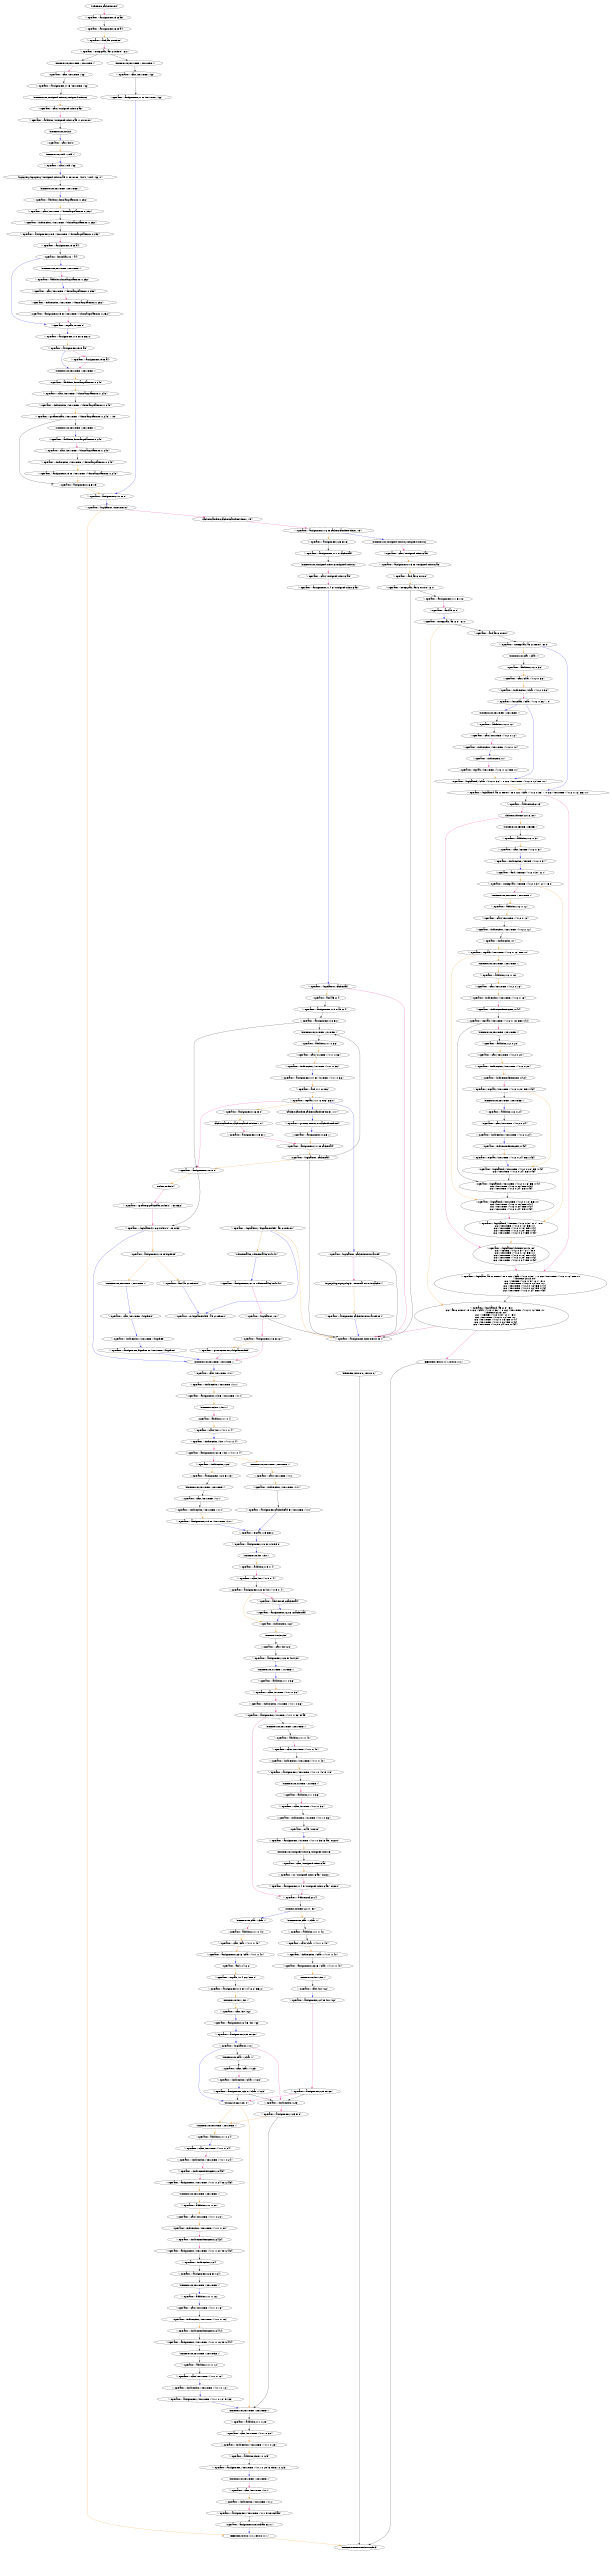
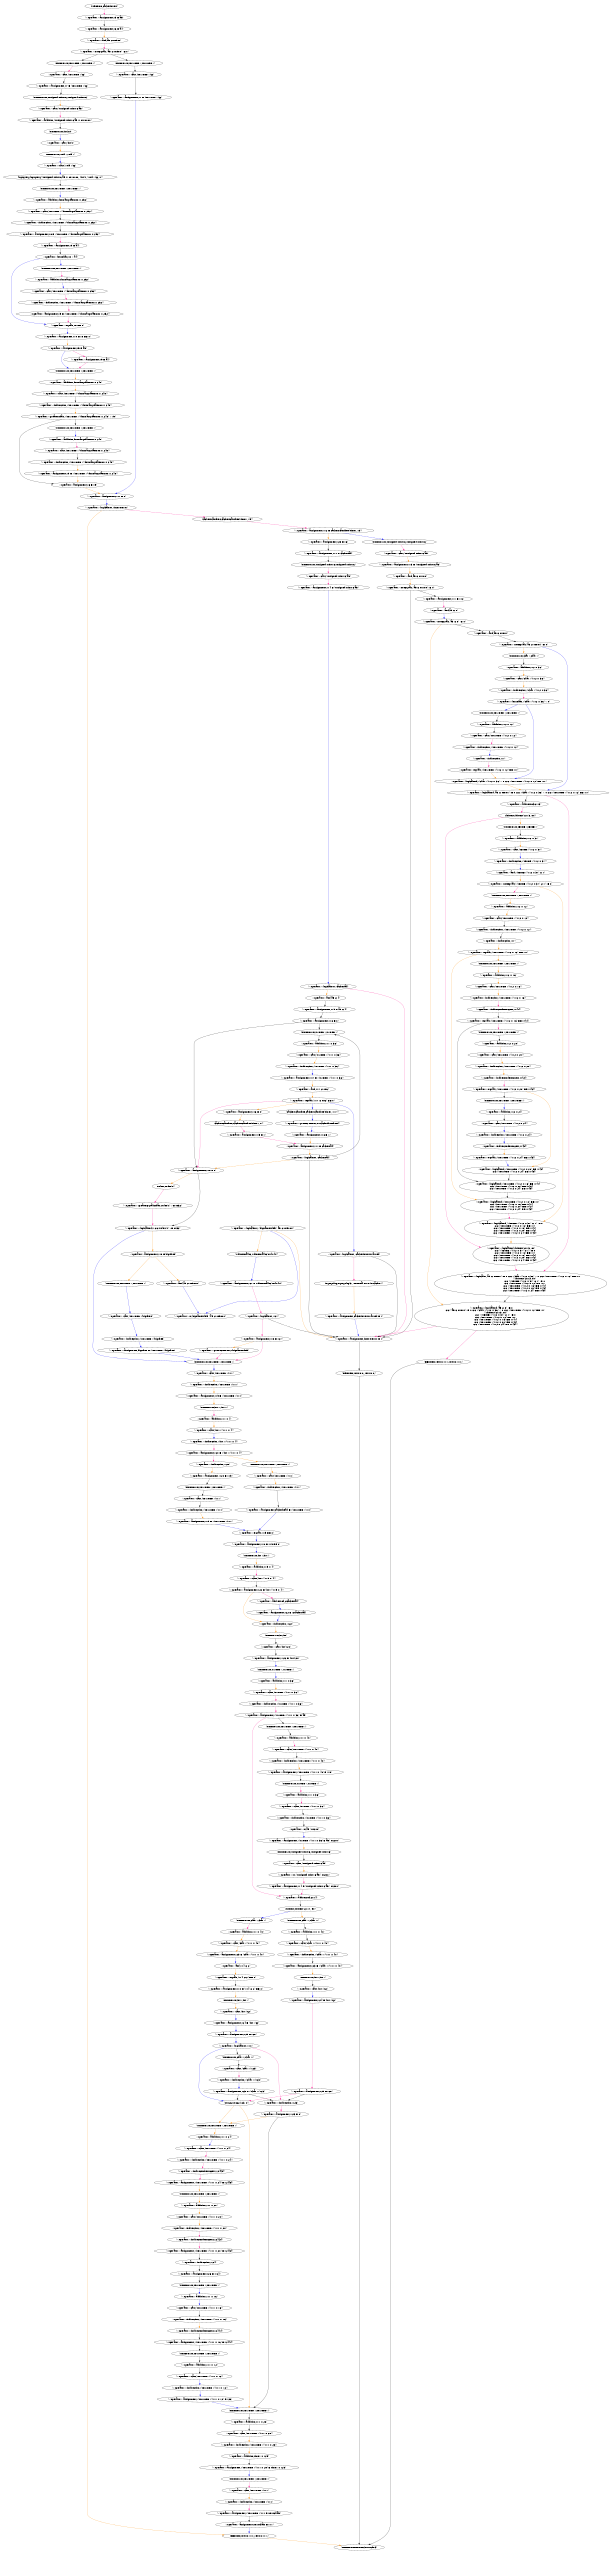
edge "(<operator>.assignment,insert_error = 1)" -> "(RETURN,return 0;,return 0;)": added
